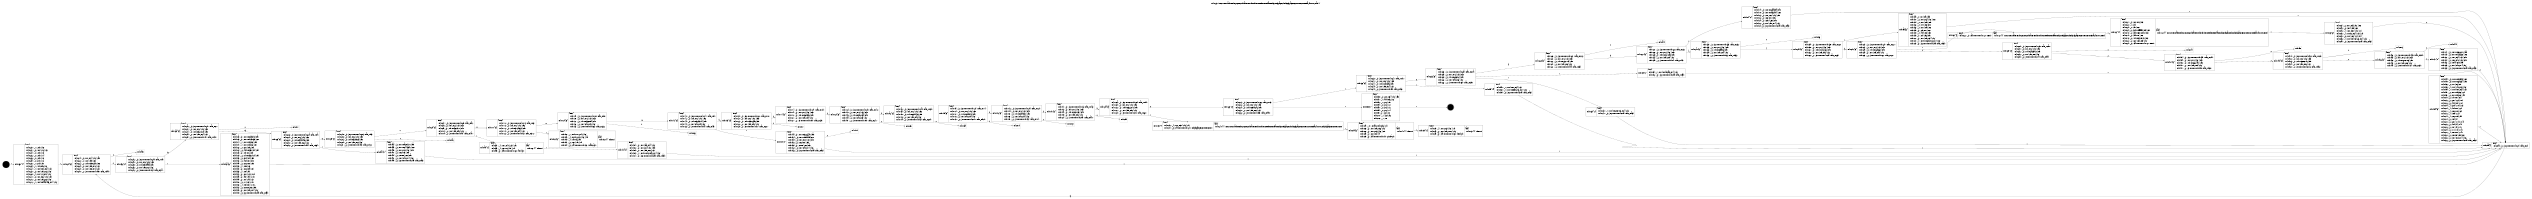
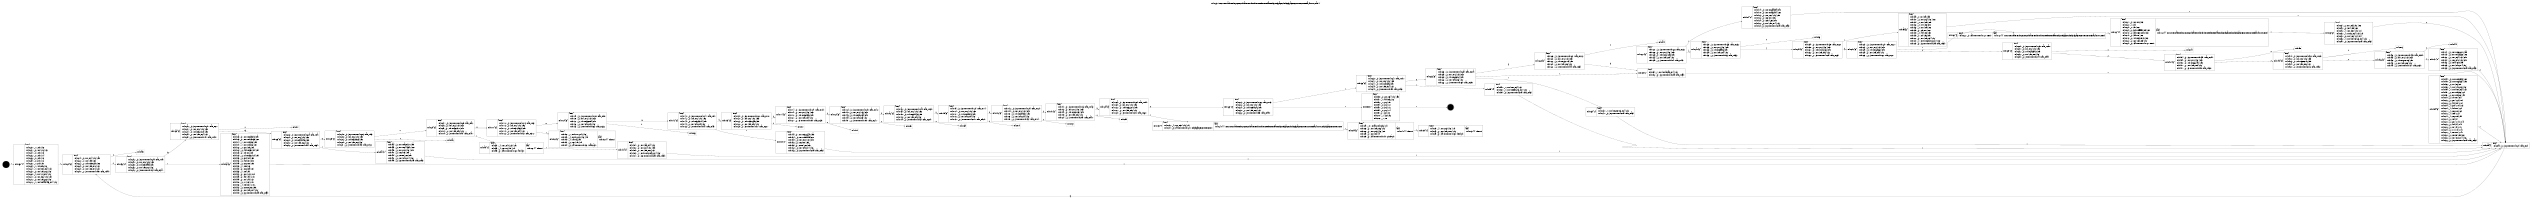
edge "0x40186e [25]" -> "0x401887 [25]": now "0x40186e [25]" -> "0x401cff [12]"
edge "0x4017a6 [25]" -> "0x4017bf [25]": added, label "9"
edge "0x401b4f [27]" -> "0x401d0b": now "0x401774 [25]" -> "0x401d0b"
